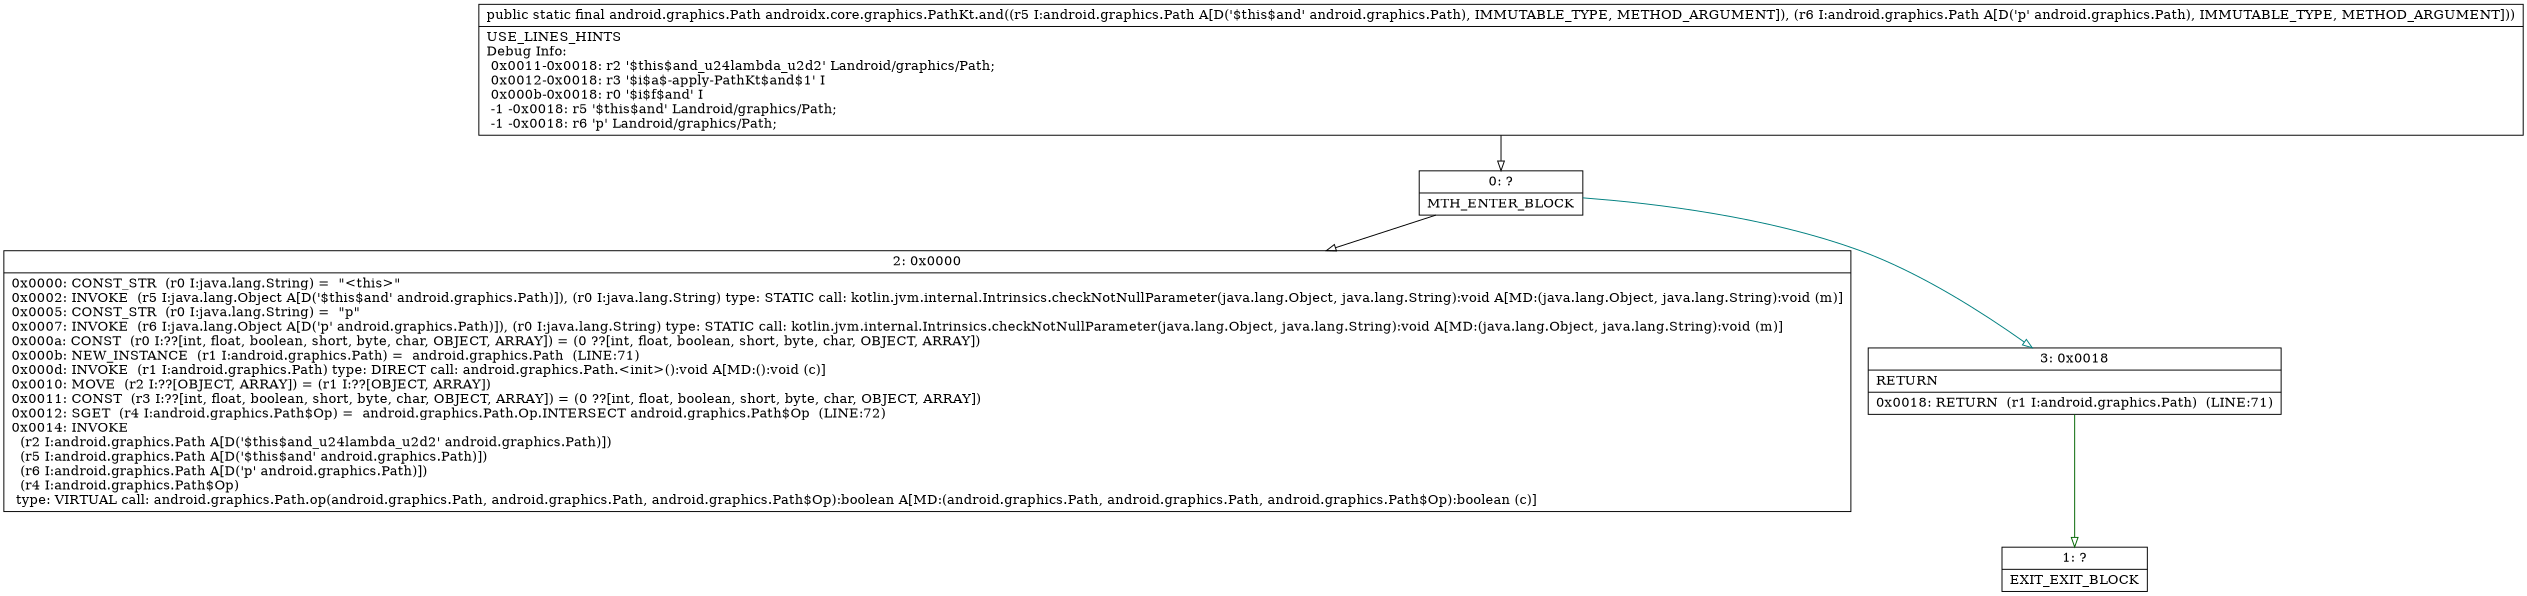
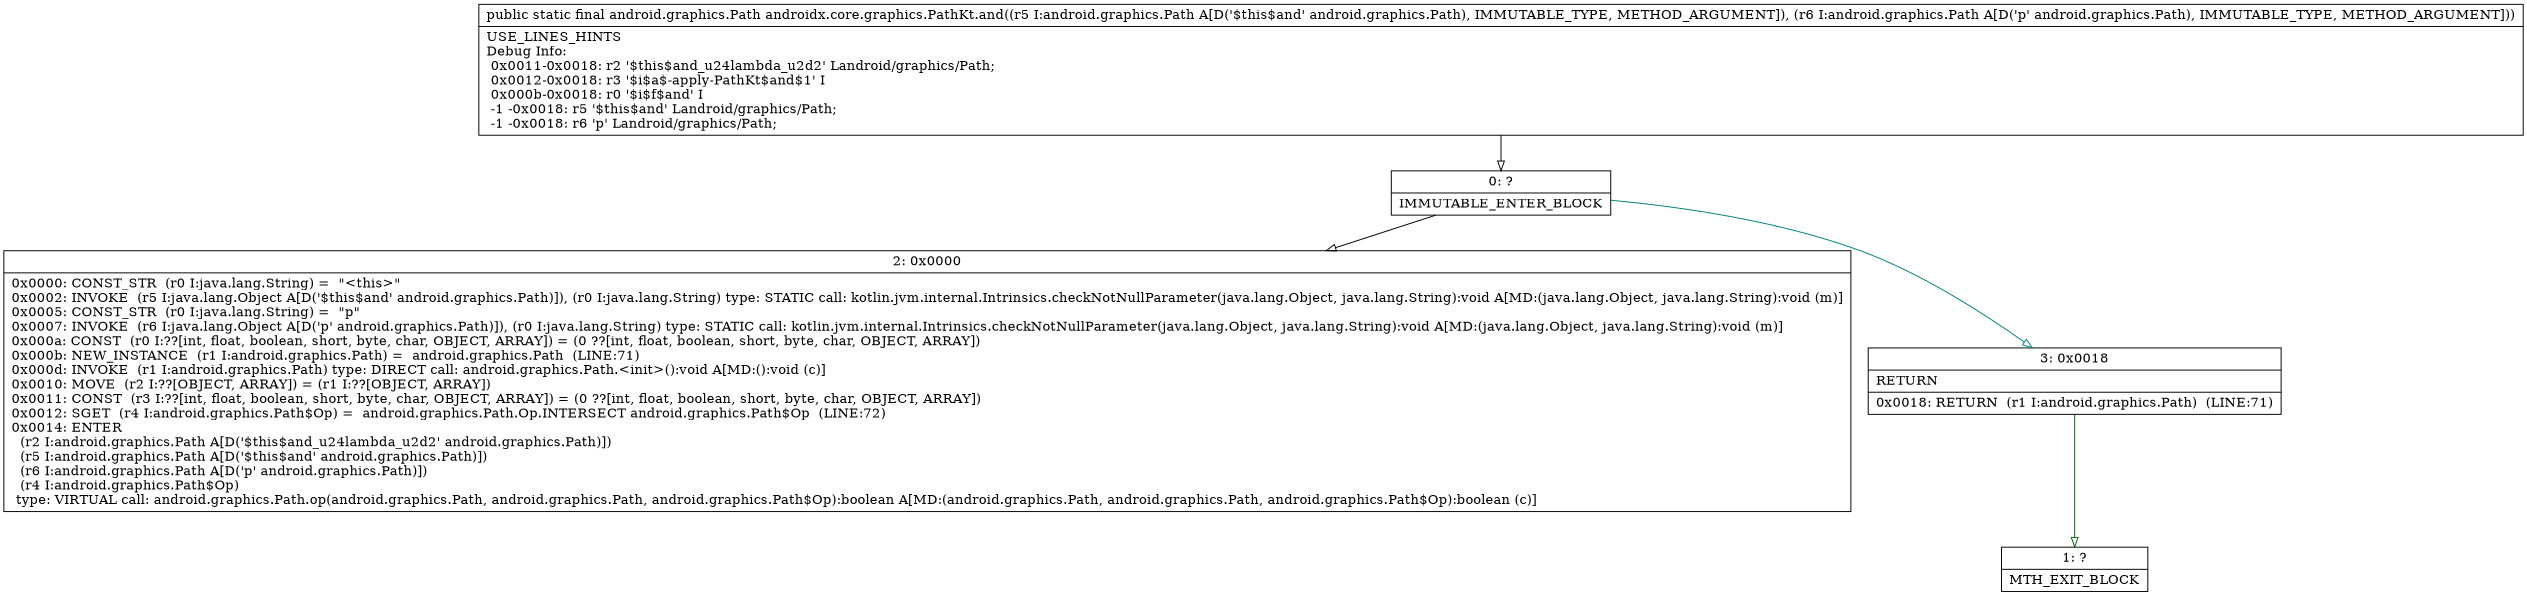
node "0: ?": text "MTH_ENTER_BLOCK" -> "IMMUTABLE_ENTER_BLOCK"
node "2: 0x0000": text "0x0014: INVOKE" -> "0x0014: ENTER"
node "1: ?": text "EXIT_EXIT_BLOCK" -> "MTH_EXIT_BLOCK"
